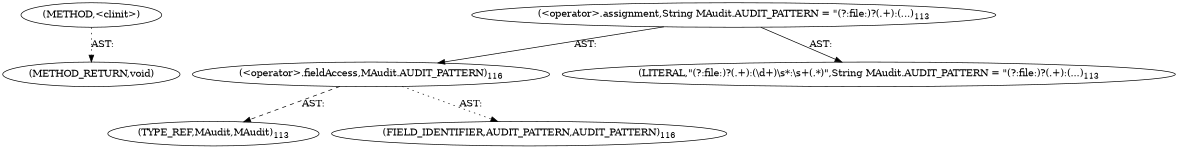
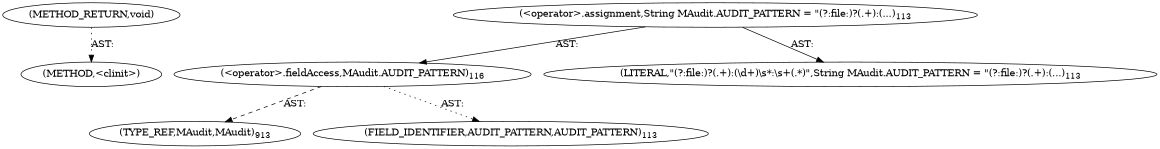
edge "(METHOD,<clinit>)" -> "(METHOD_RETURN,void)": reversed
node "(TYPE_REF,MAudit,MAudit)": text "113" -> "913"
node "(FIELD_IDENTIFIER,AUDIT_PATTERN,AUDIT_PATTERN)": text "116" -> "113"
